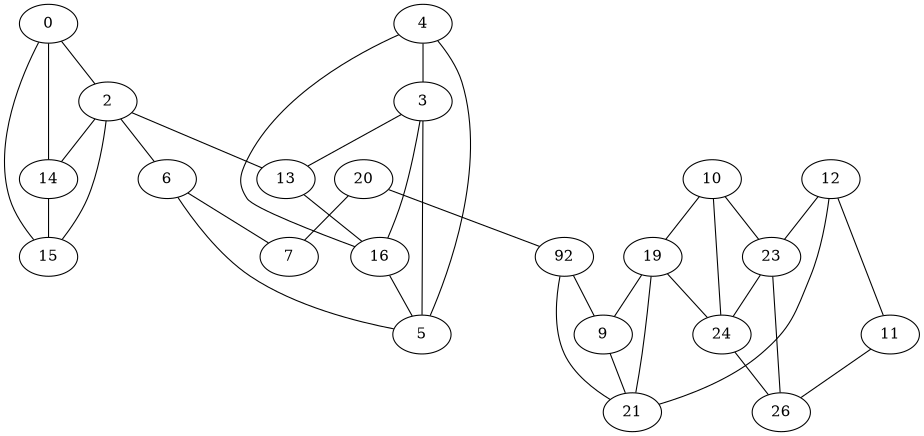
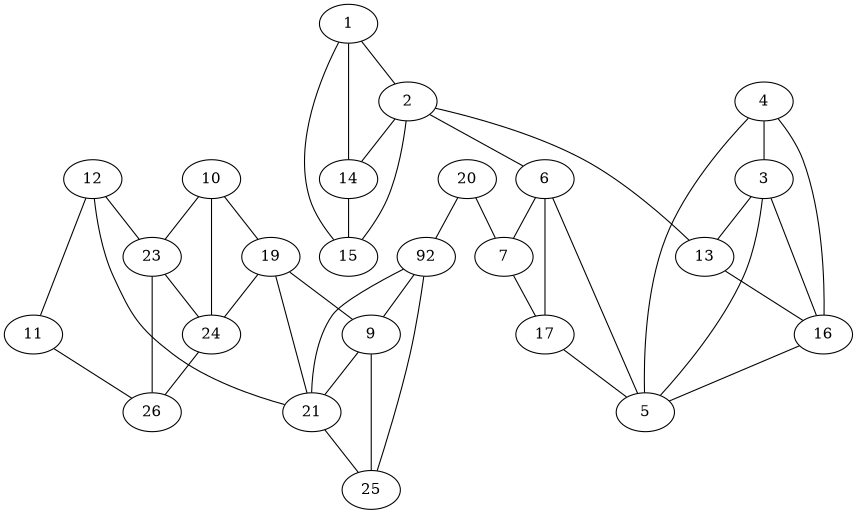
node "0": label "0" -> "1"
node "17": added
node "25": added
